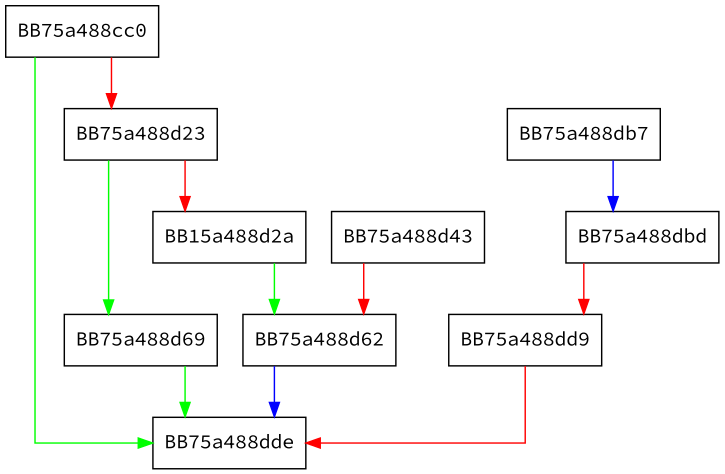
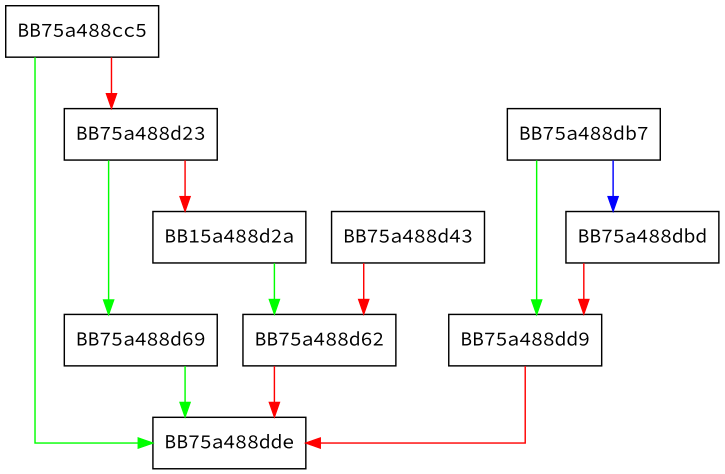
node "BB75a488cc0": label "BB75a488cc0" -> "BB75a488cc5"
edge "BB75a488db7" -> "BB75a488dd9": added
edge "BB75a488d62" -> "BB75a488dde": color blue -> red
